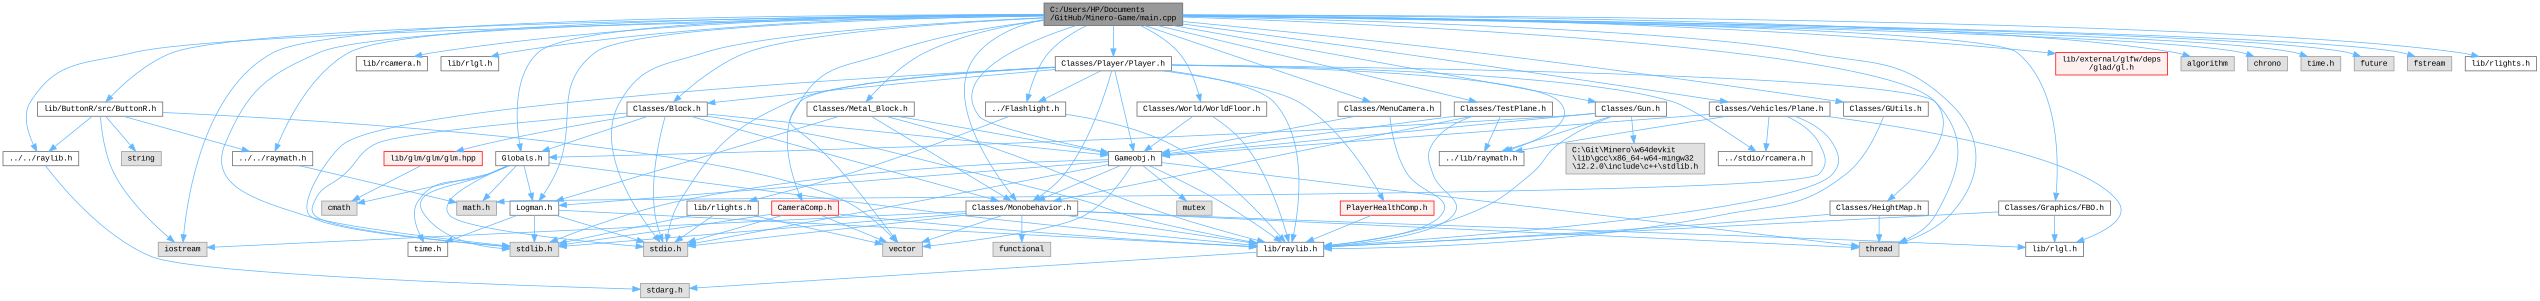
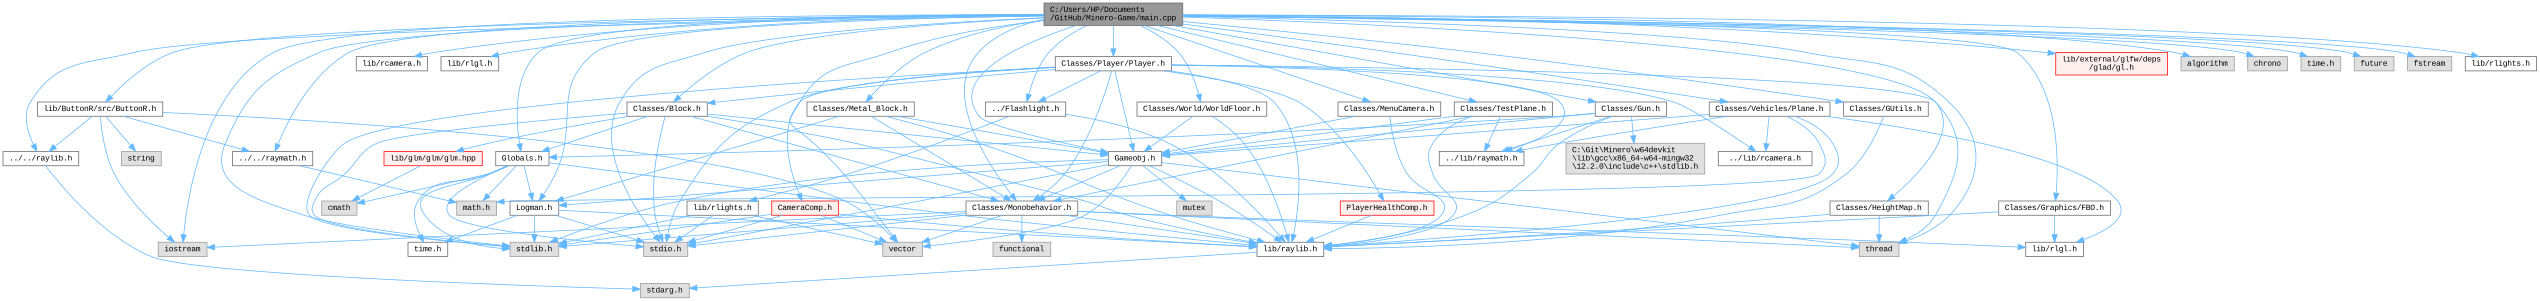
node "../stdio/rcamera.h": label "../stdio/rcamera.h" -> "../lib/rcamera.h"
